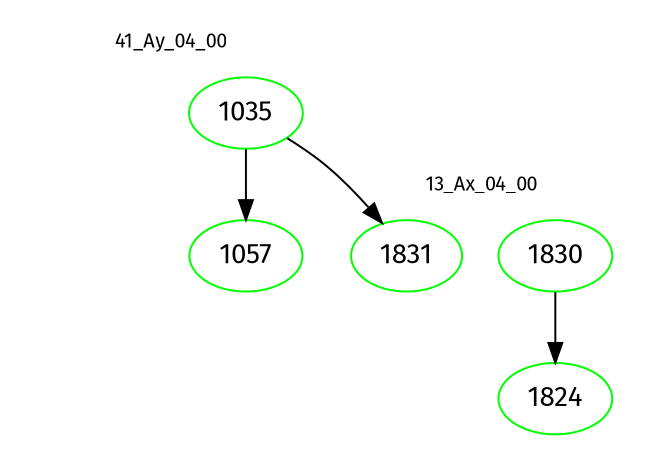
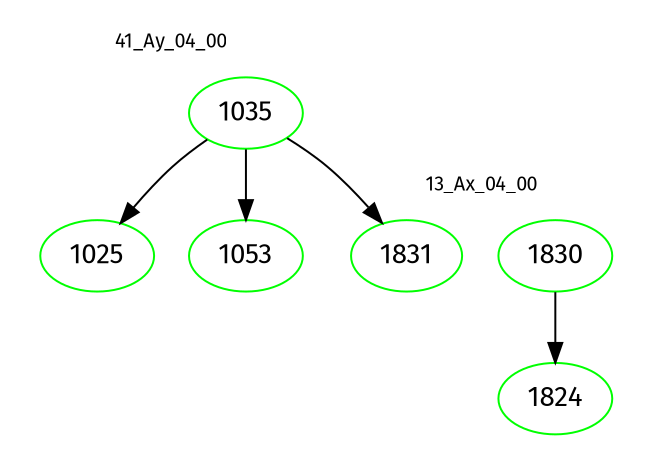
node "1025": added
node "1057": label "1057" -> "1053"
